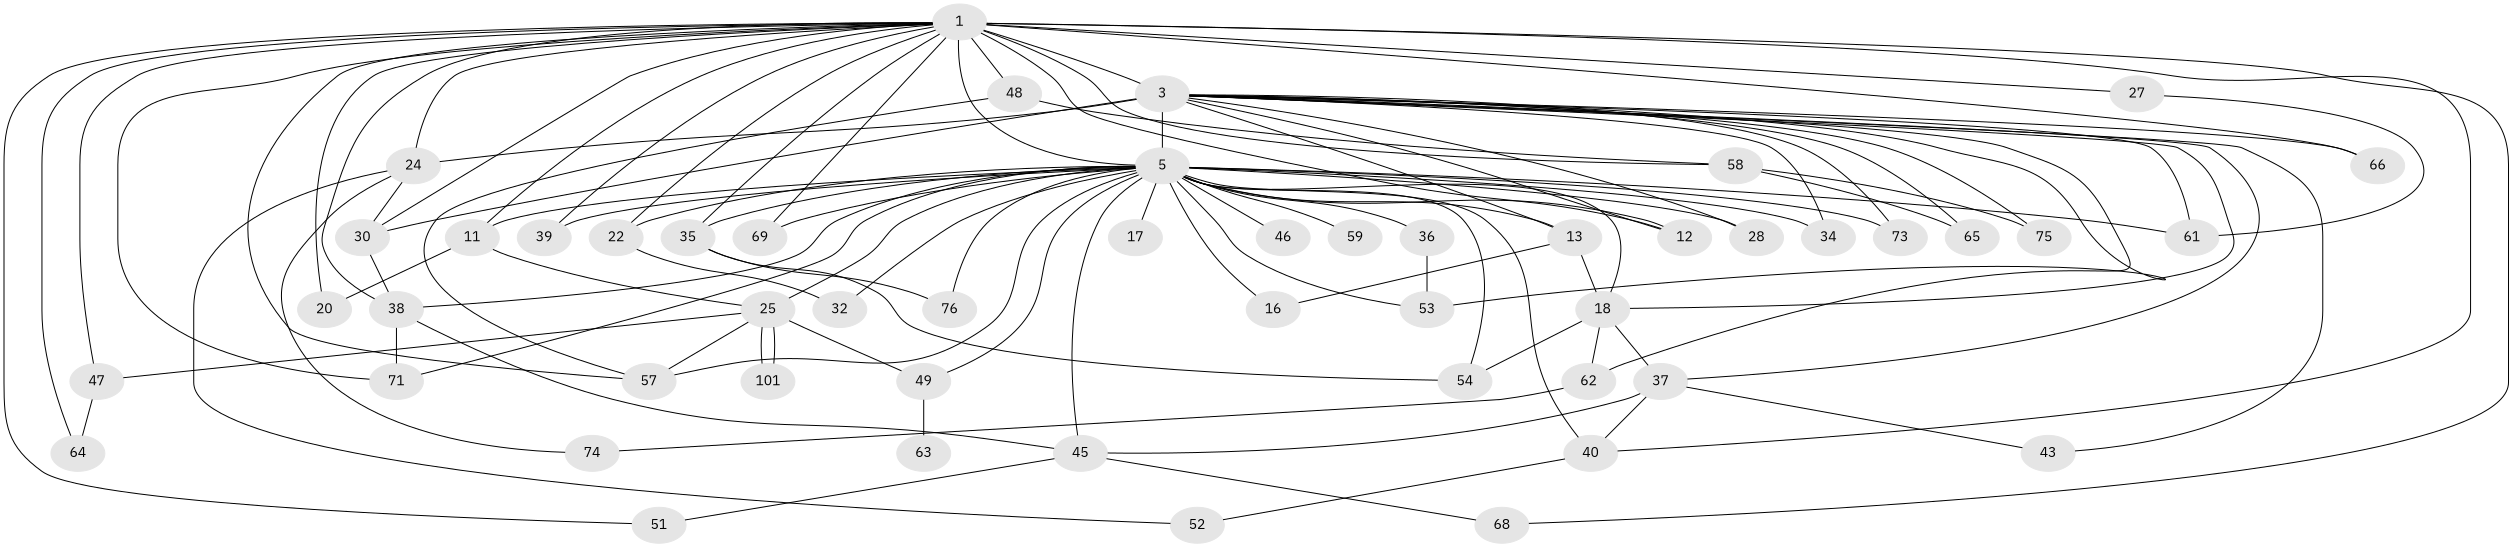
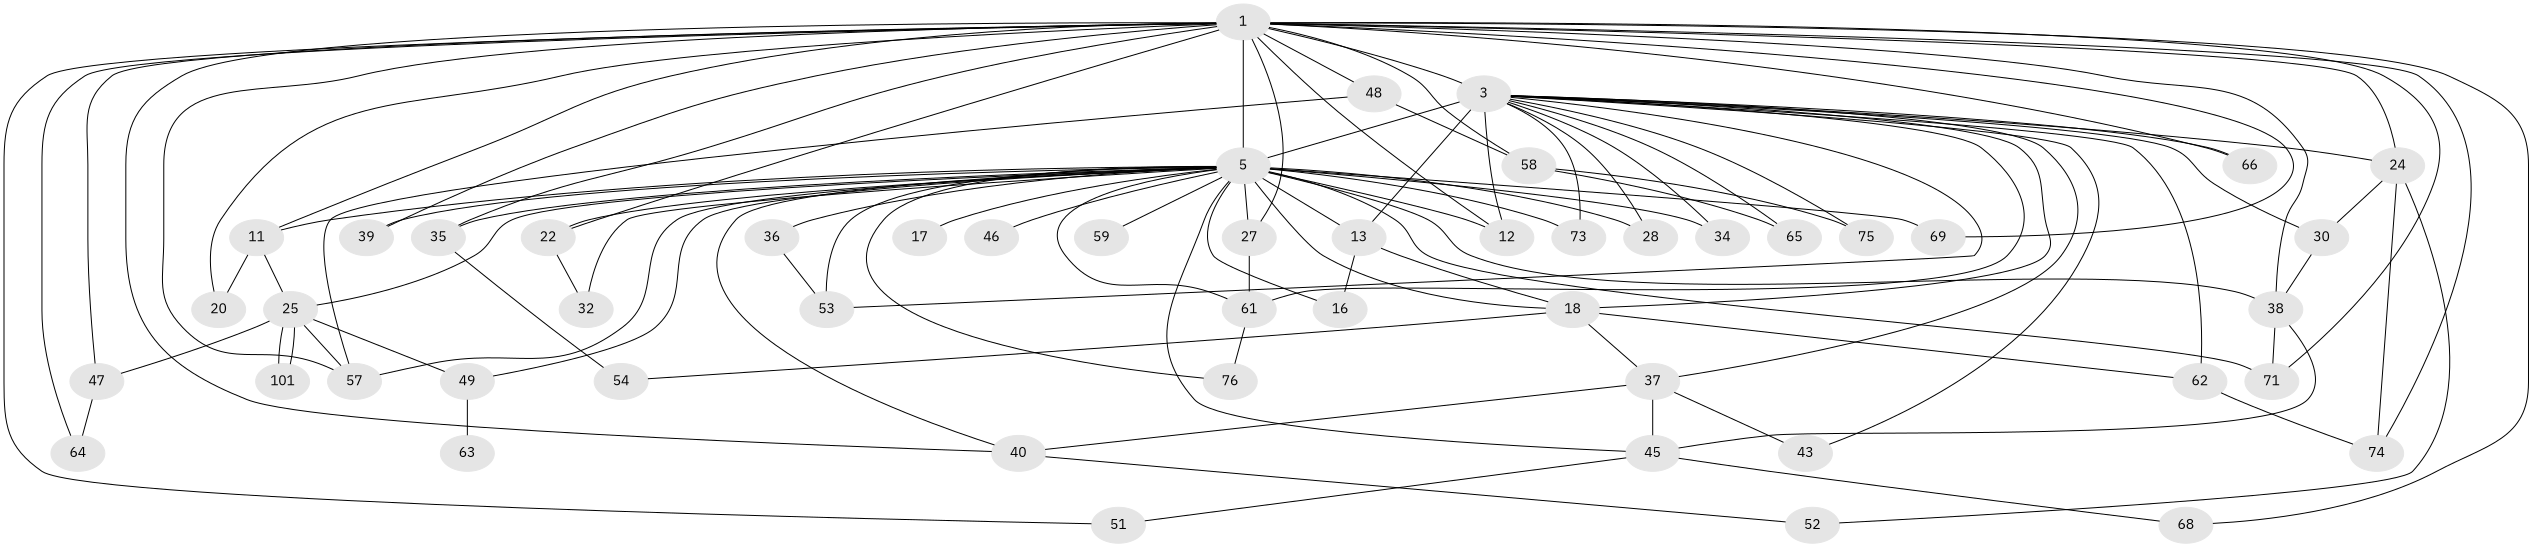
edge "1" -- "30": now "1" -- "74"
edge "5" -- "54": now "5" -- "27"
edge "35" -- "76": now "61" -- "76"
